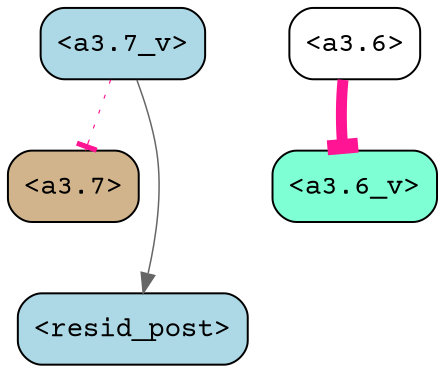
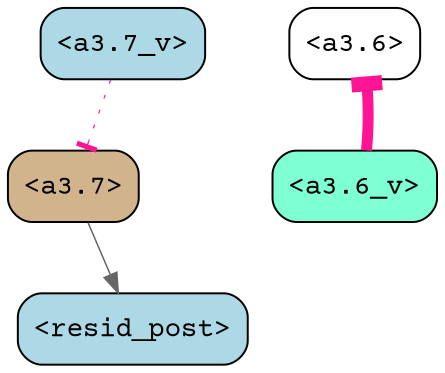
edge "<a3.6>" -> "<a3.6_v>": reversed
edge "<a3.7_v>" -> "<resid_post>": now "<a3.7>" -> "<resid_post>"
